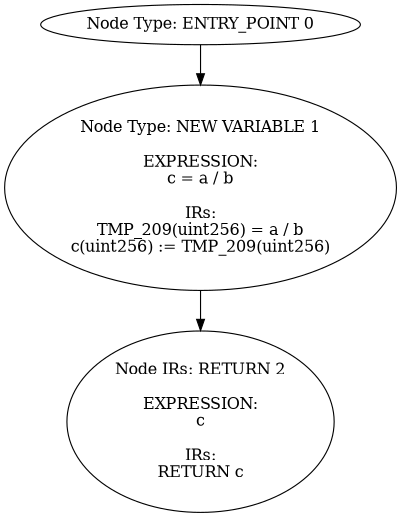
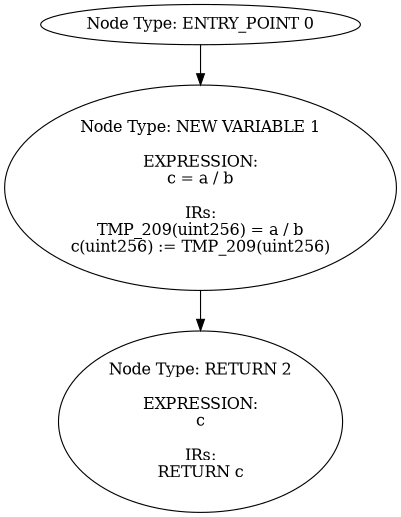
node "Node IRs: RETURN 2 EXPRESSION: c IRs: RETURN c": label "Node IRs: RETURN 2 EXPRESSION: c IRs: RETURN c" -> "Node Type: RETURN 2 EXPRESSION: c IRs: RETURN c"
